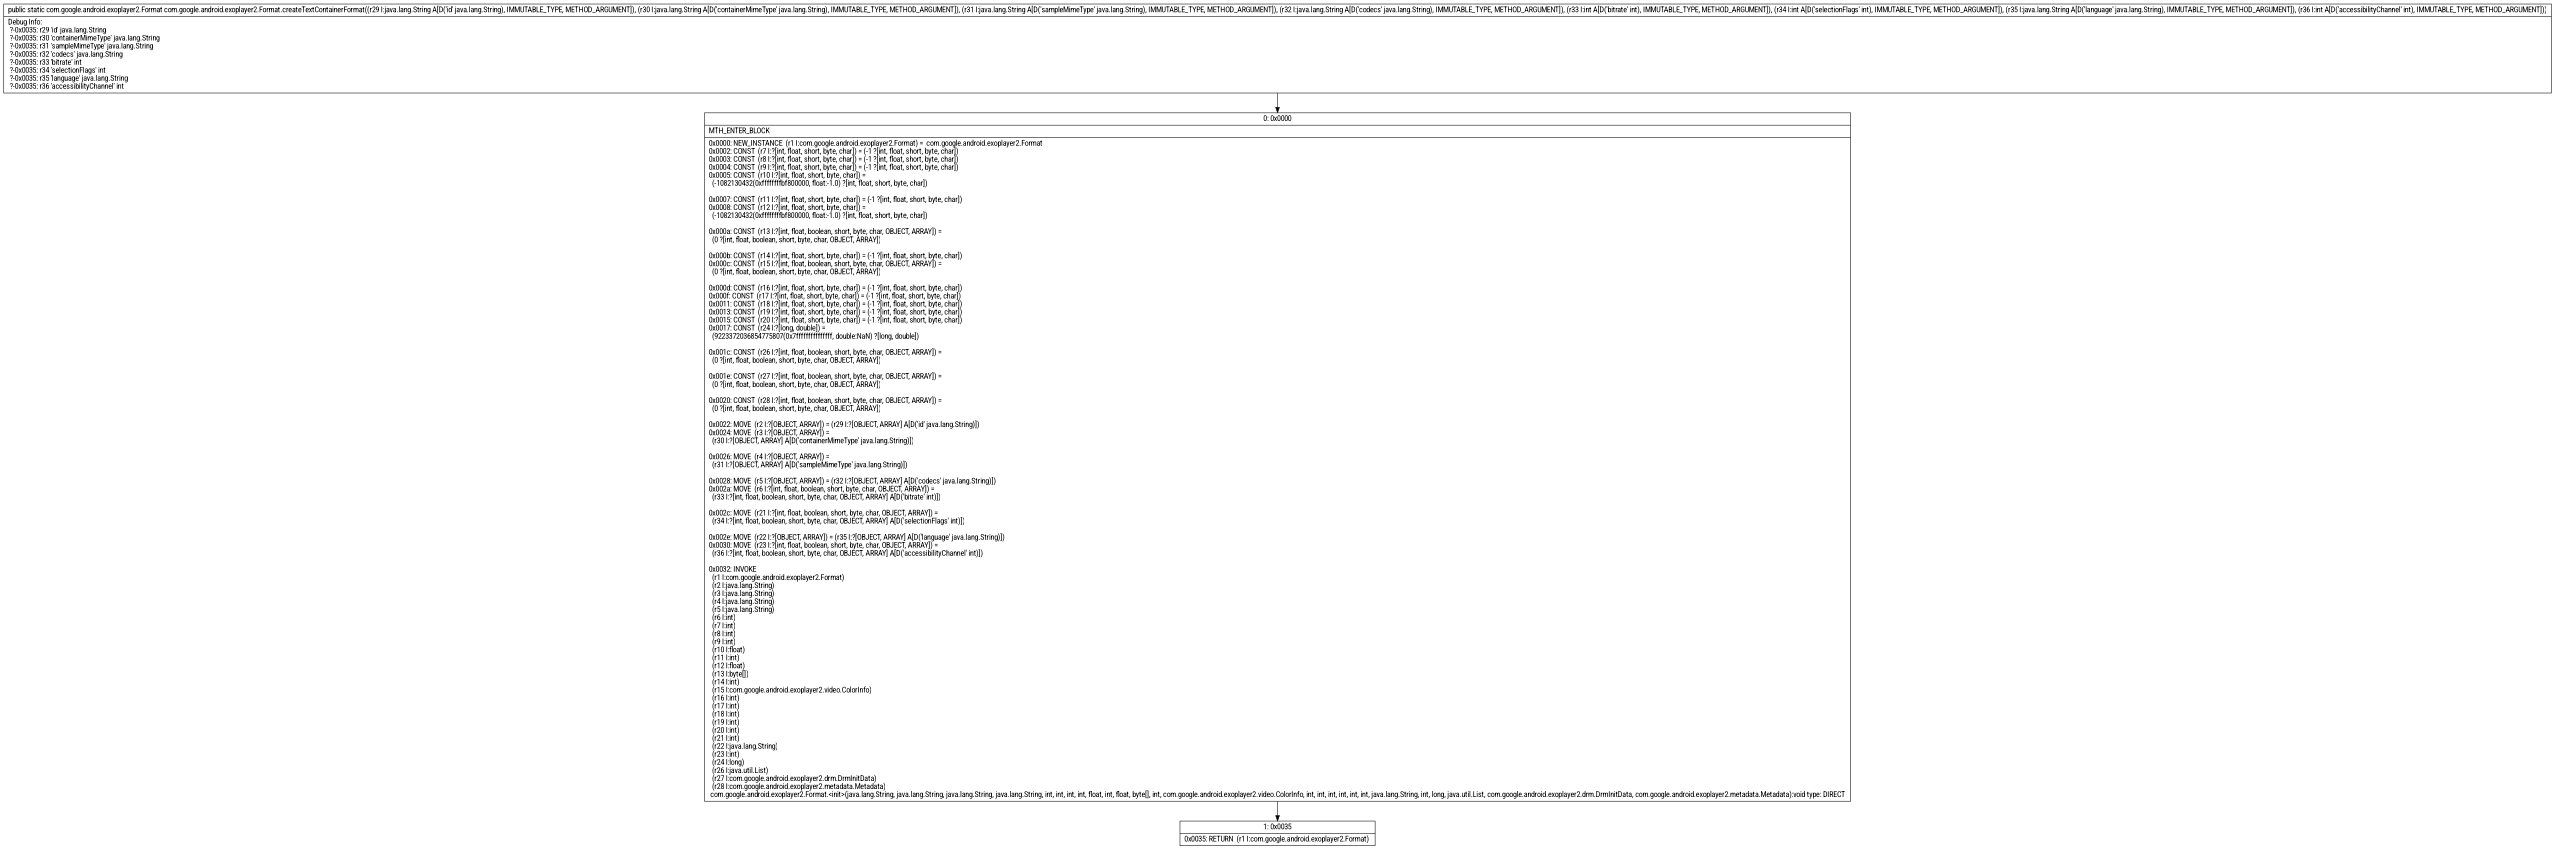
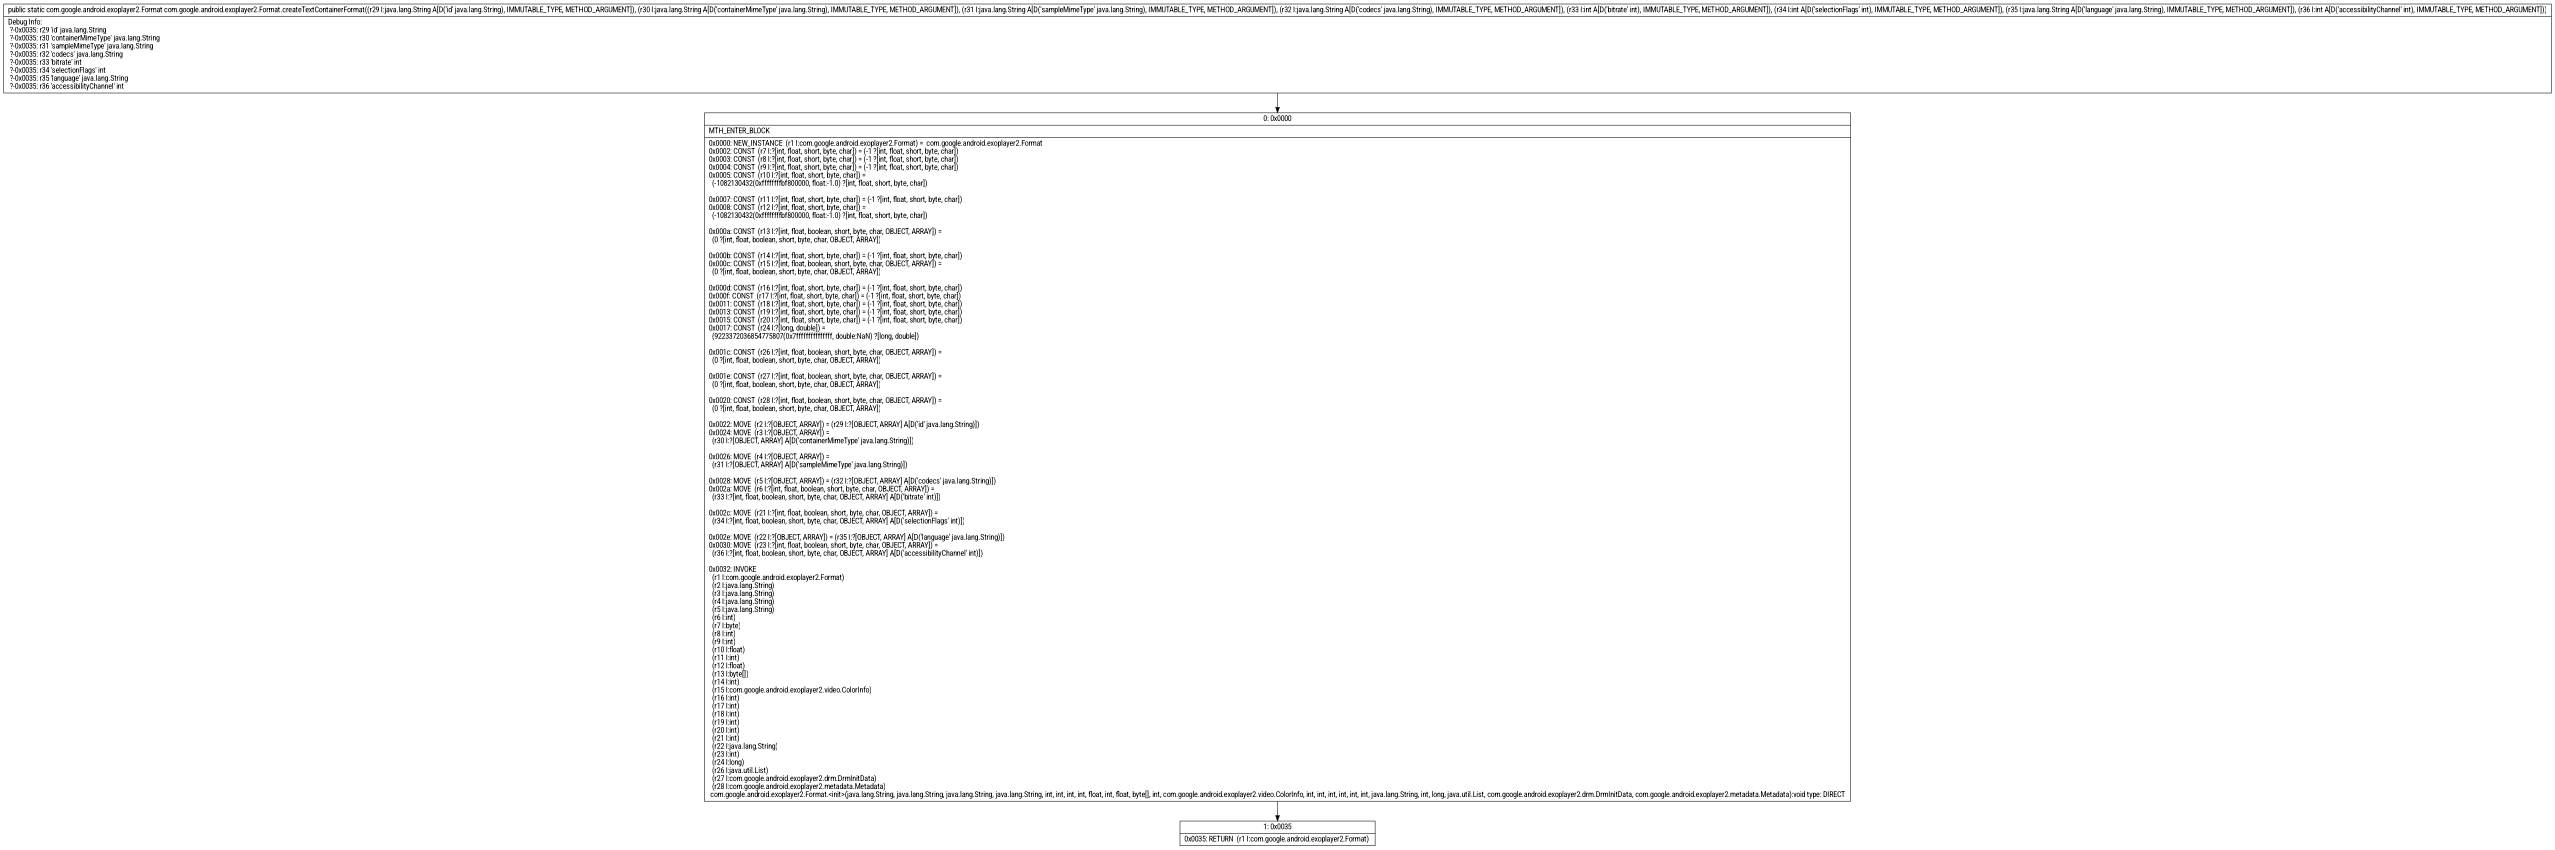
node "0: 0x0000": text "(r7 I:int)" -> "(r7 I:byte)"
